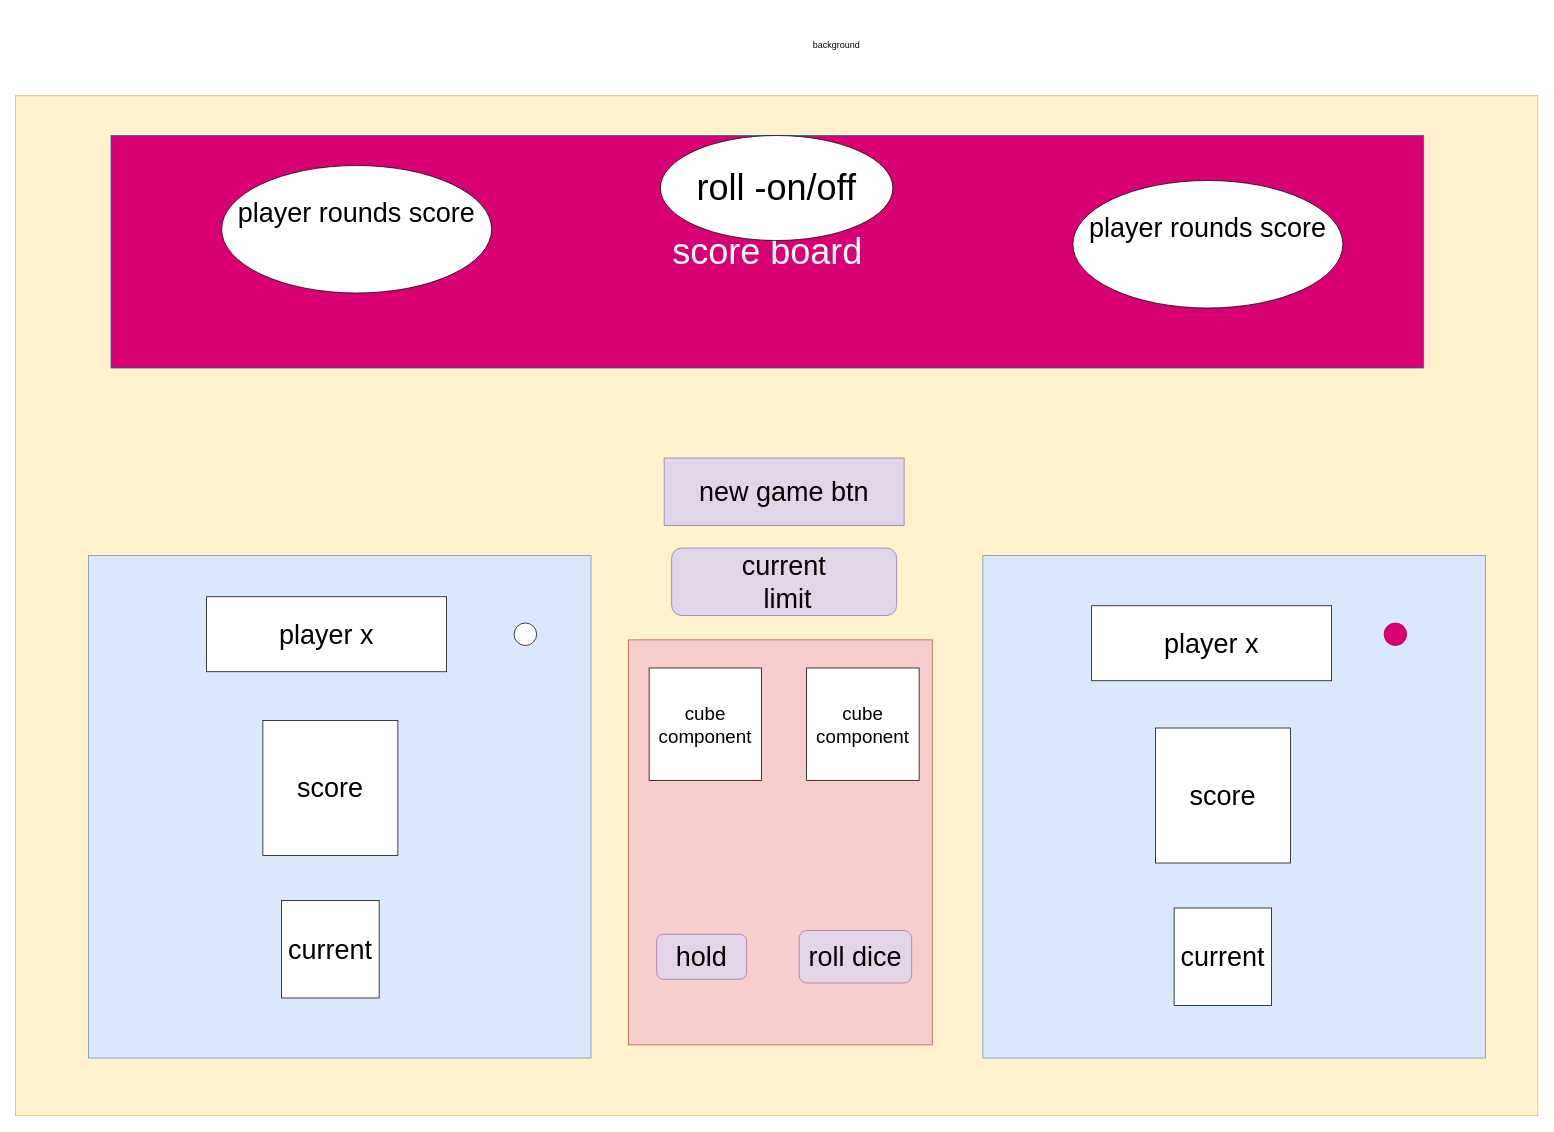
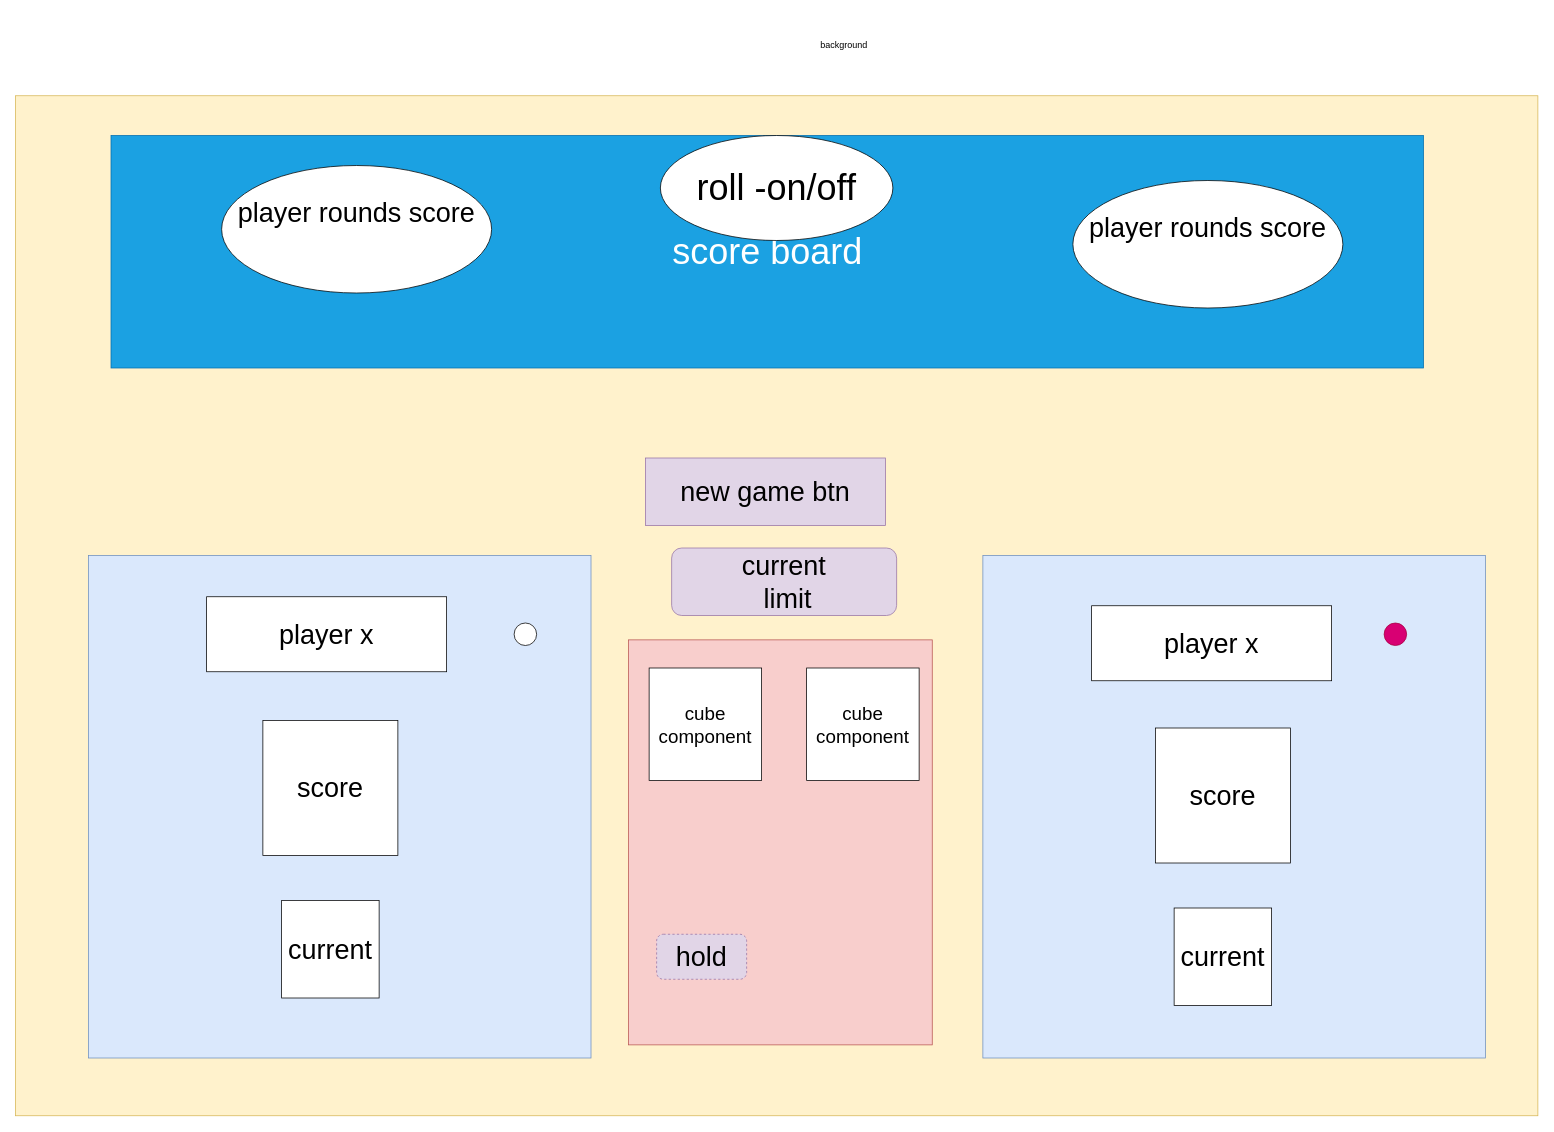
node "background": moved (837, 45) -> (844, 45)
node "score board": fillcolor #d80073 -> #1ba1e2
node "new game btn": moved (784, 492) -> (765, 492)
node "hold": style solid -> dashed
node "roll dice": removed
